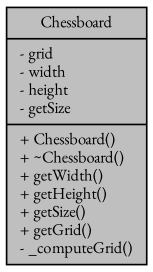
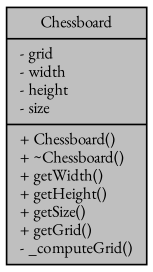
node "Chessboard": text "- getSize" -> "- size"
